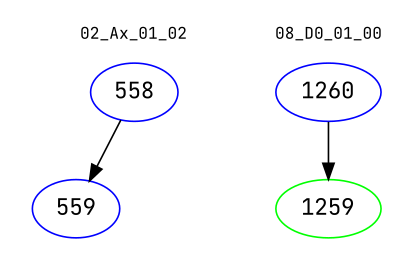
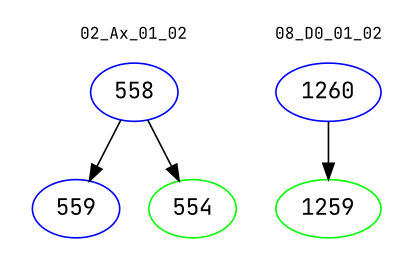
cluster "08_D0_01_00": label "08_D0_01_00" -> "08_D0_01_02"
node "554": added
